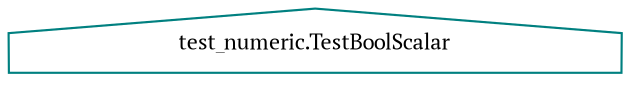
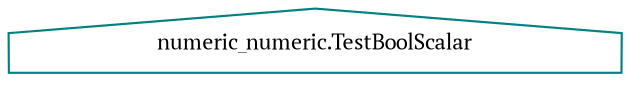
node "test_numeric.TestBoolScalar": label "test_numeric.TestBoolScalar" -> "numeric_numeric.TestBoolScalar"
